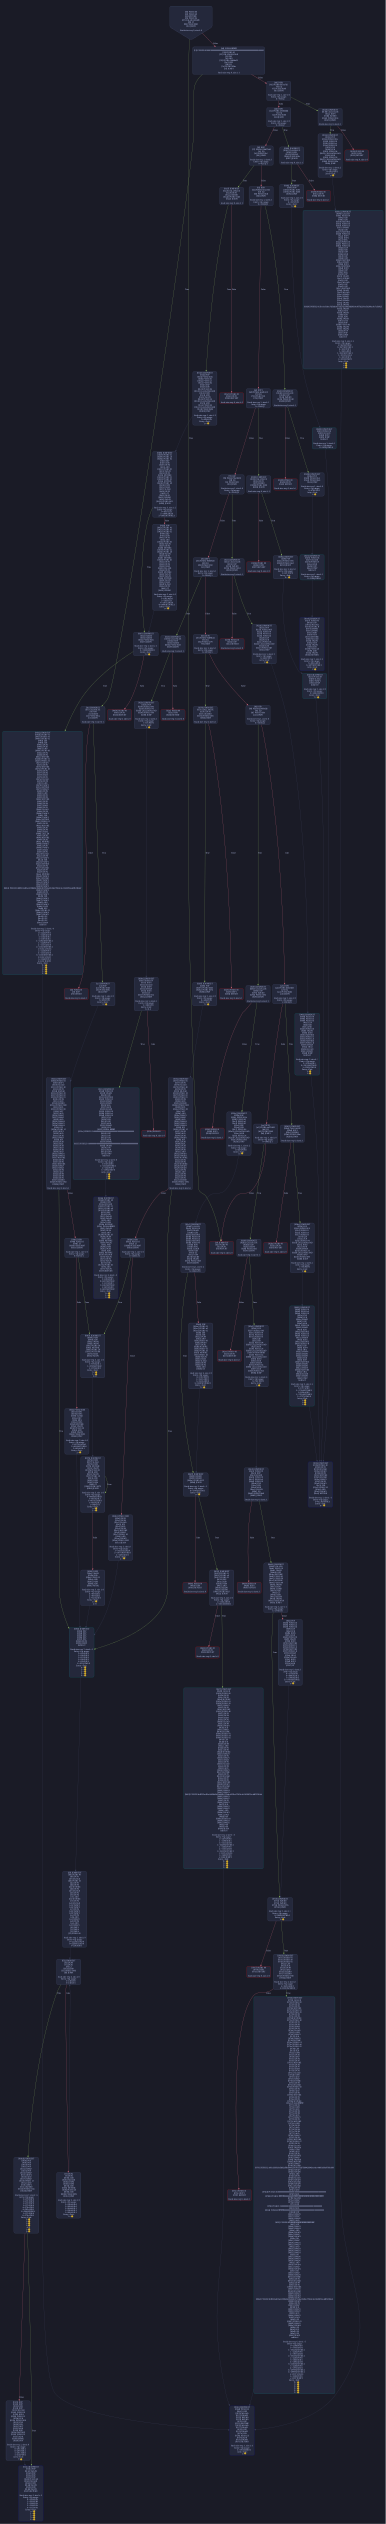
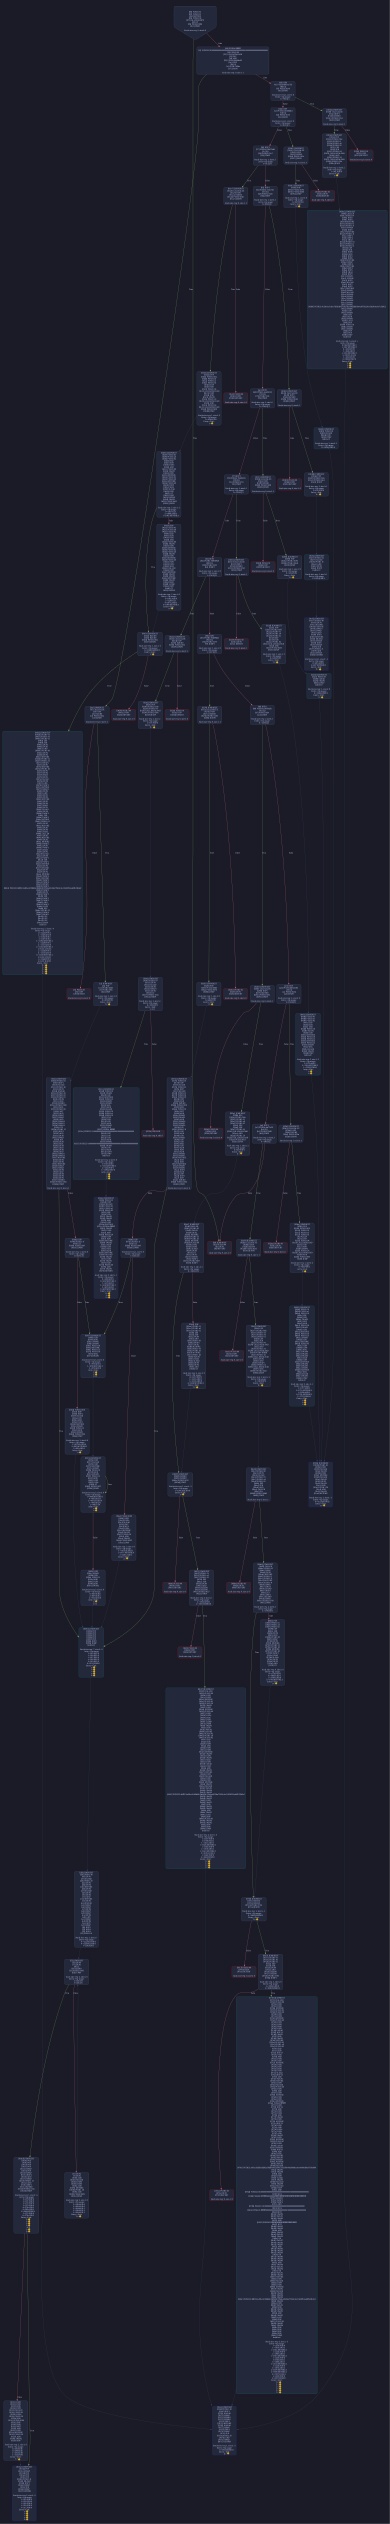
node "[051b] INVALID Stack size req: 0, sizeΔ: 0": label "[051b] INVALID Stack size req: 0, sizeΔ: 0" -> "[051b] INVALID Stack size req: 0, edb: 0"
